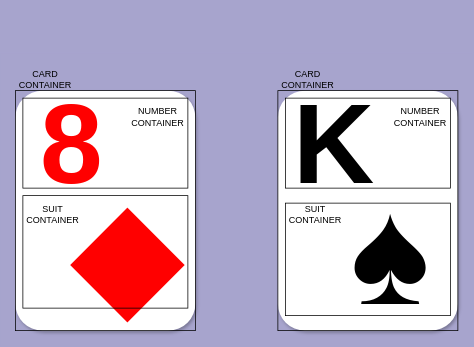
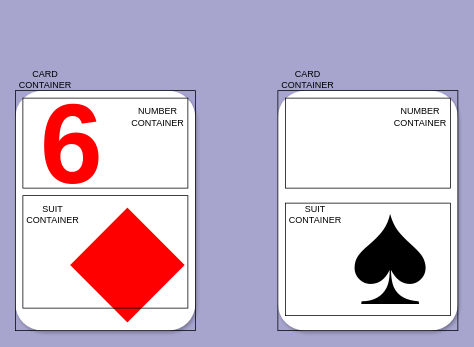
node "8": label "8" -> "6"
node "K": removed
